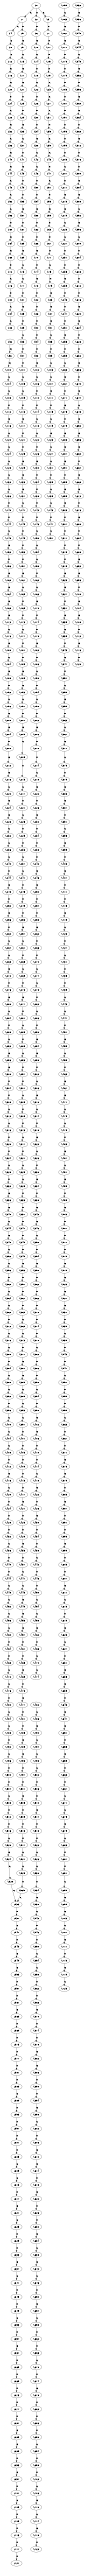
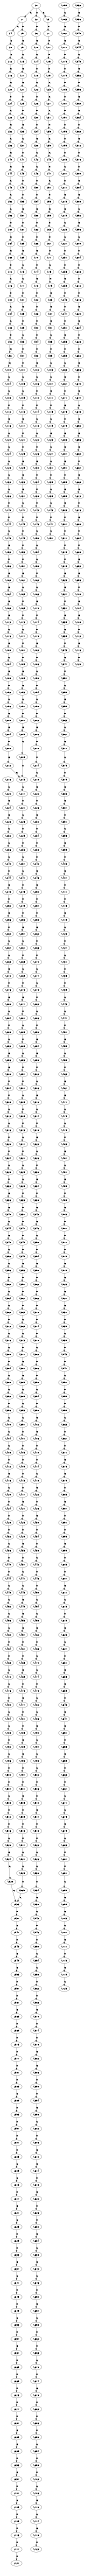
edge "S88" -> "S92": added, label "T"
edge "S212" -> "S216": now "S212" -> "S213"
node "S478": added
